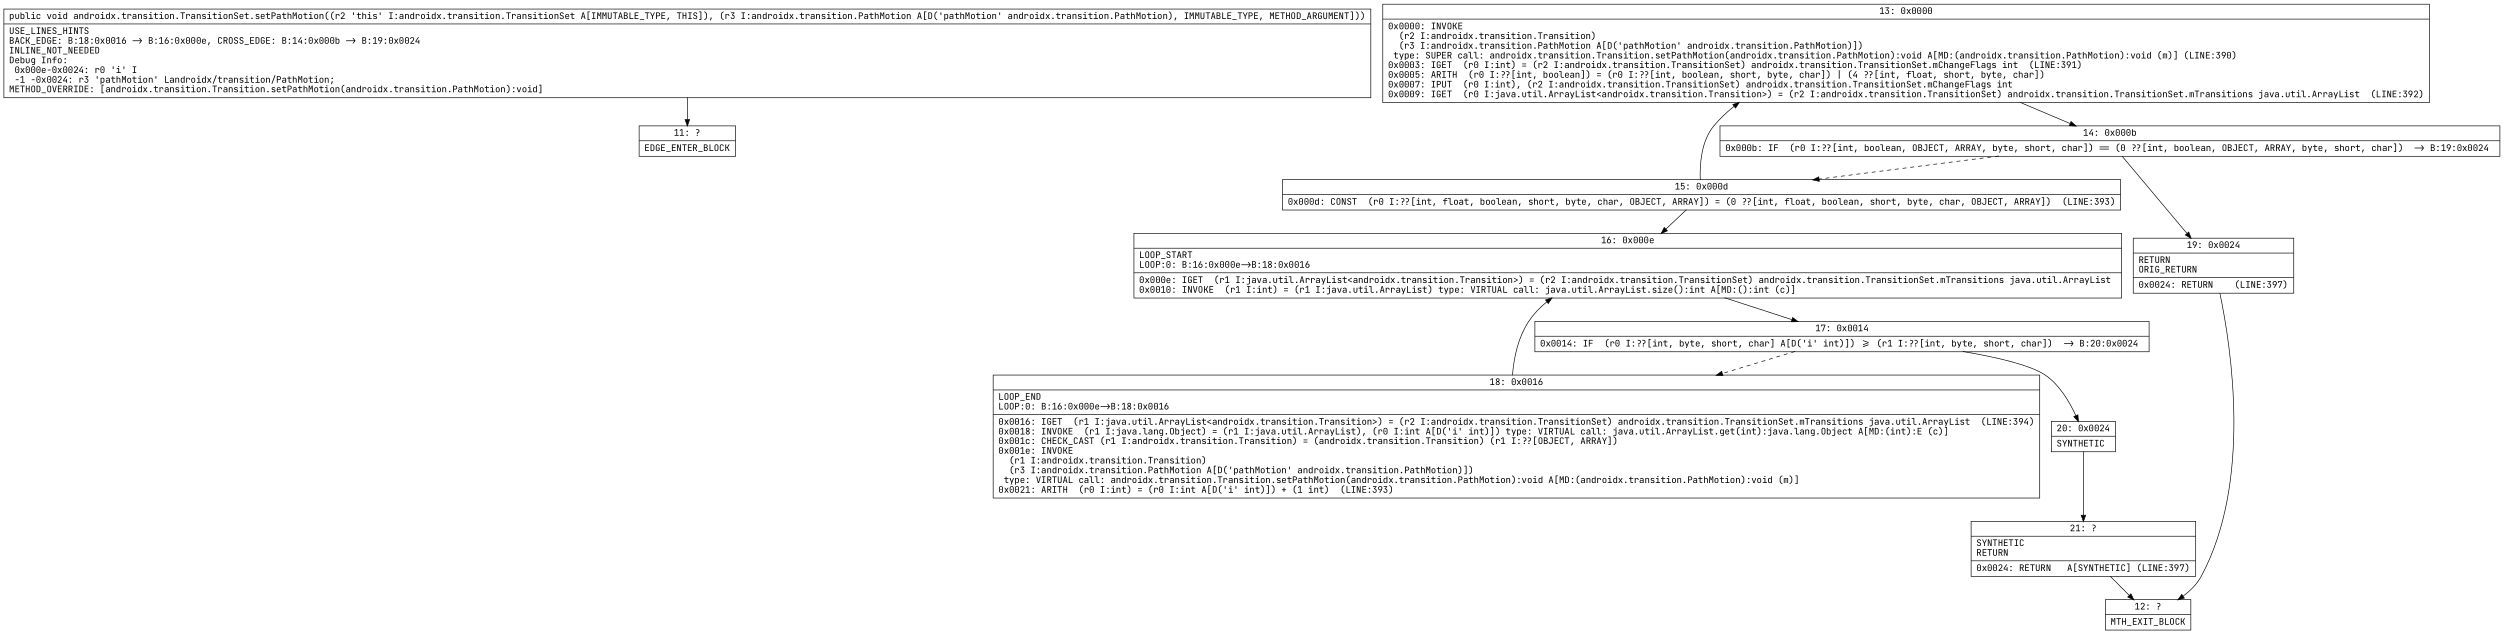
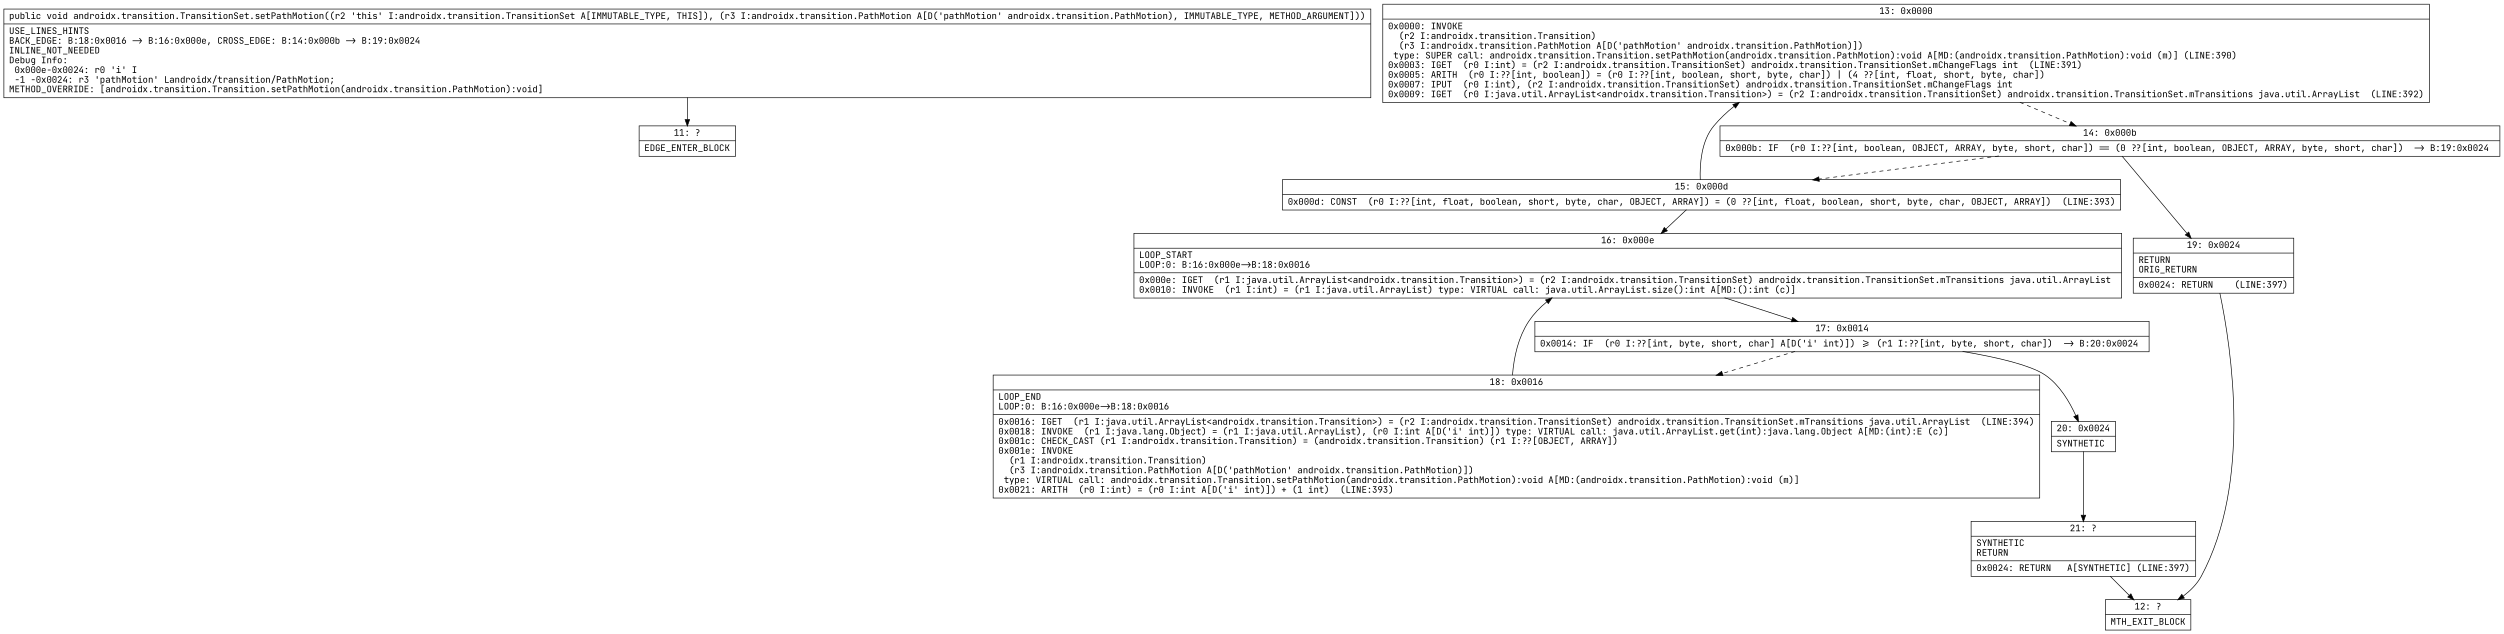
edge "13: 0x0000" -> "14: 0x000b": style solid -> dashed
